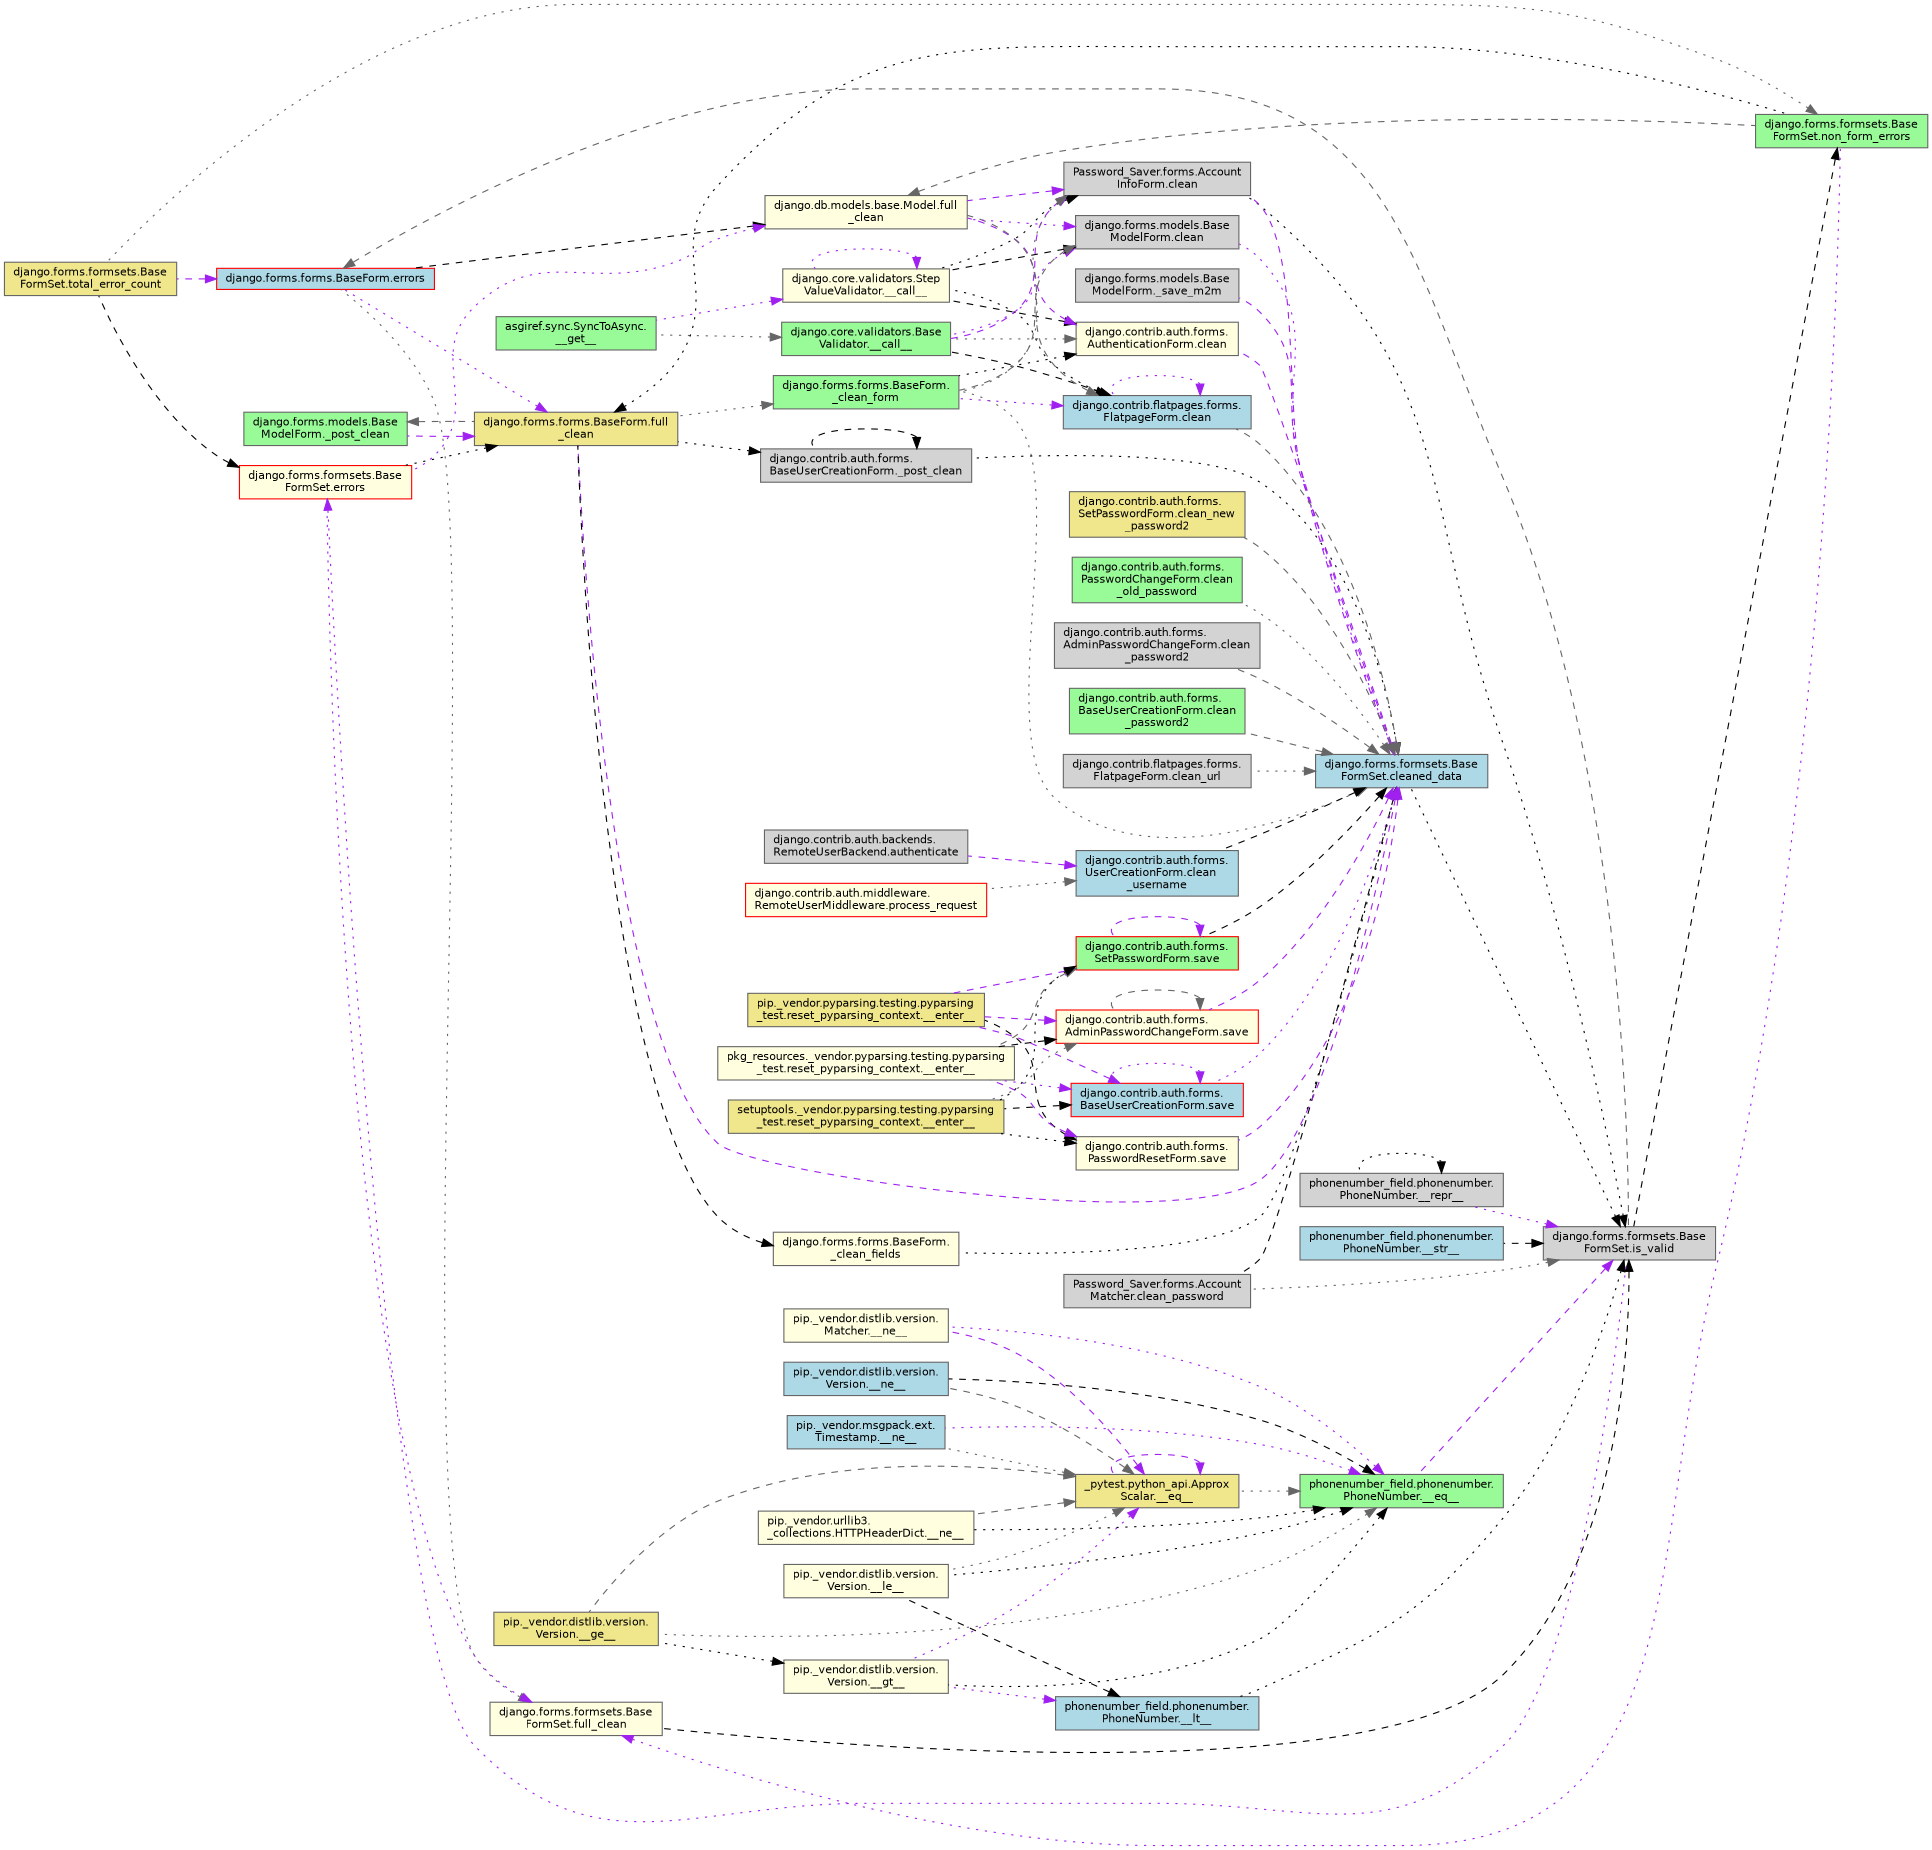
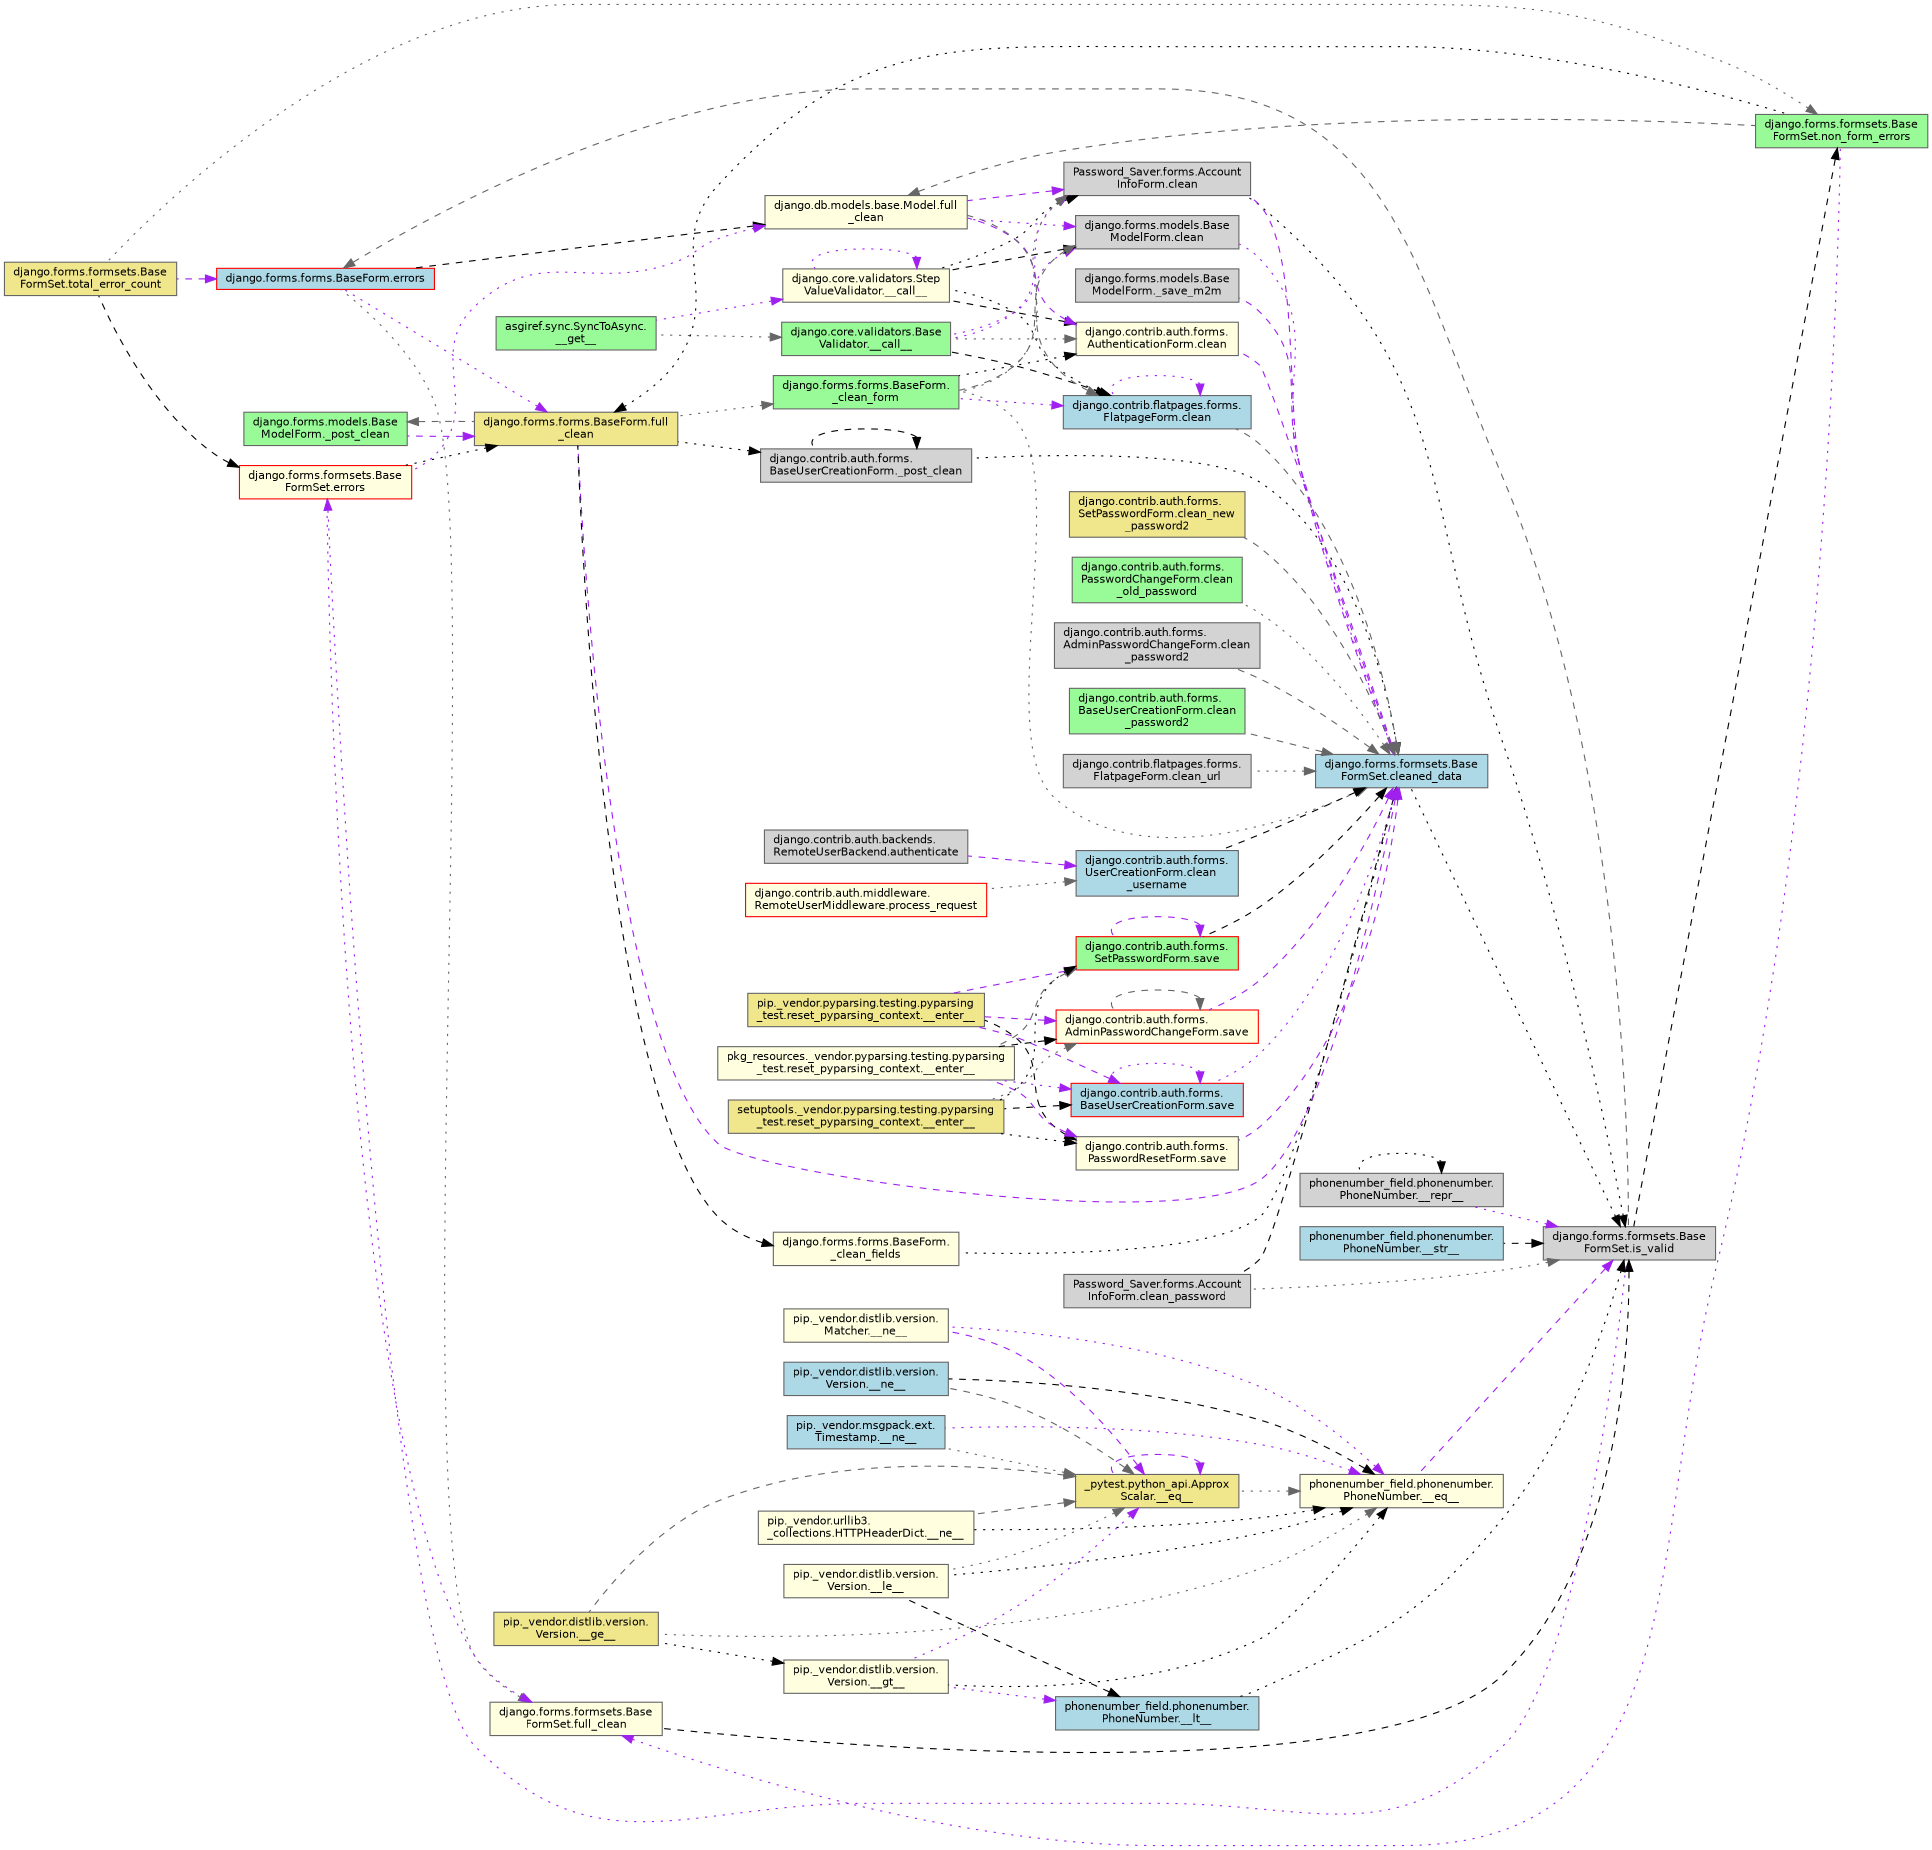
edge "django.core.validators.Base Validator.__call__" -> "Password_Saver.forms.Account InfoForm.clean": style dashed -> dotted
node "Password_Saver.forms.Account Matcher.clean_password": label "Password_Saver.forms.Account Matcher.clean_password" -> "Password_Saver.forms.Account InfoForm.clean_password"
node "phonenumber_field.phonenumber. PhoneNumber.__eq__": fillcolor palegreen -> lightyellow
